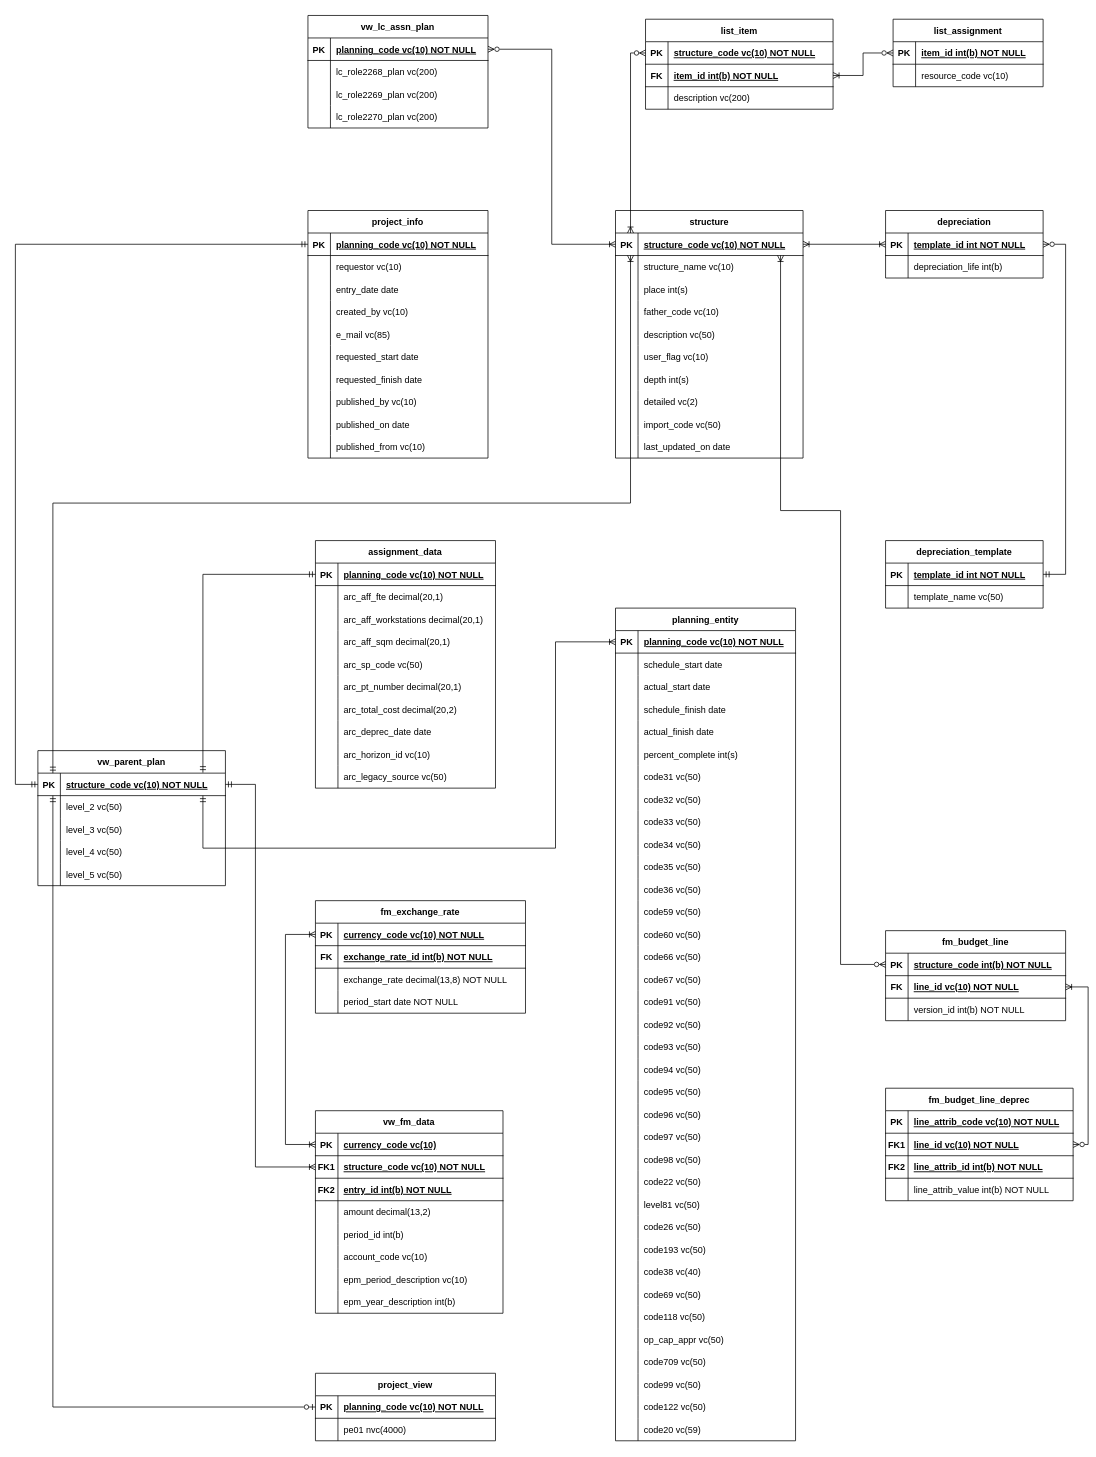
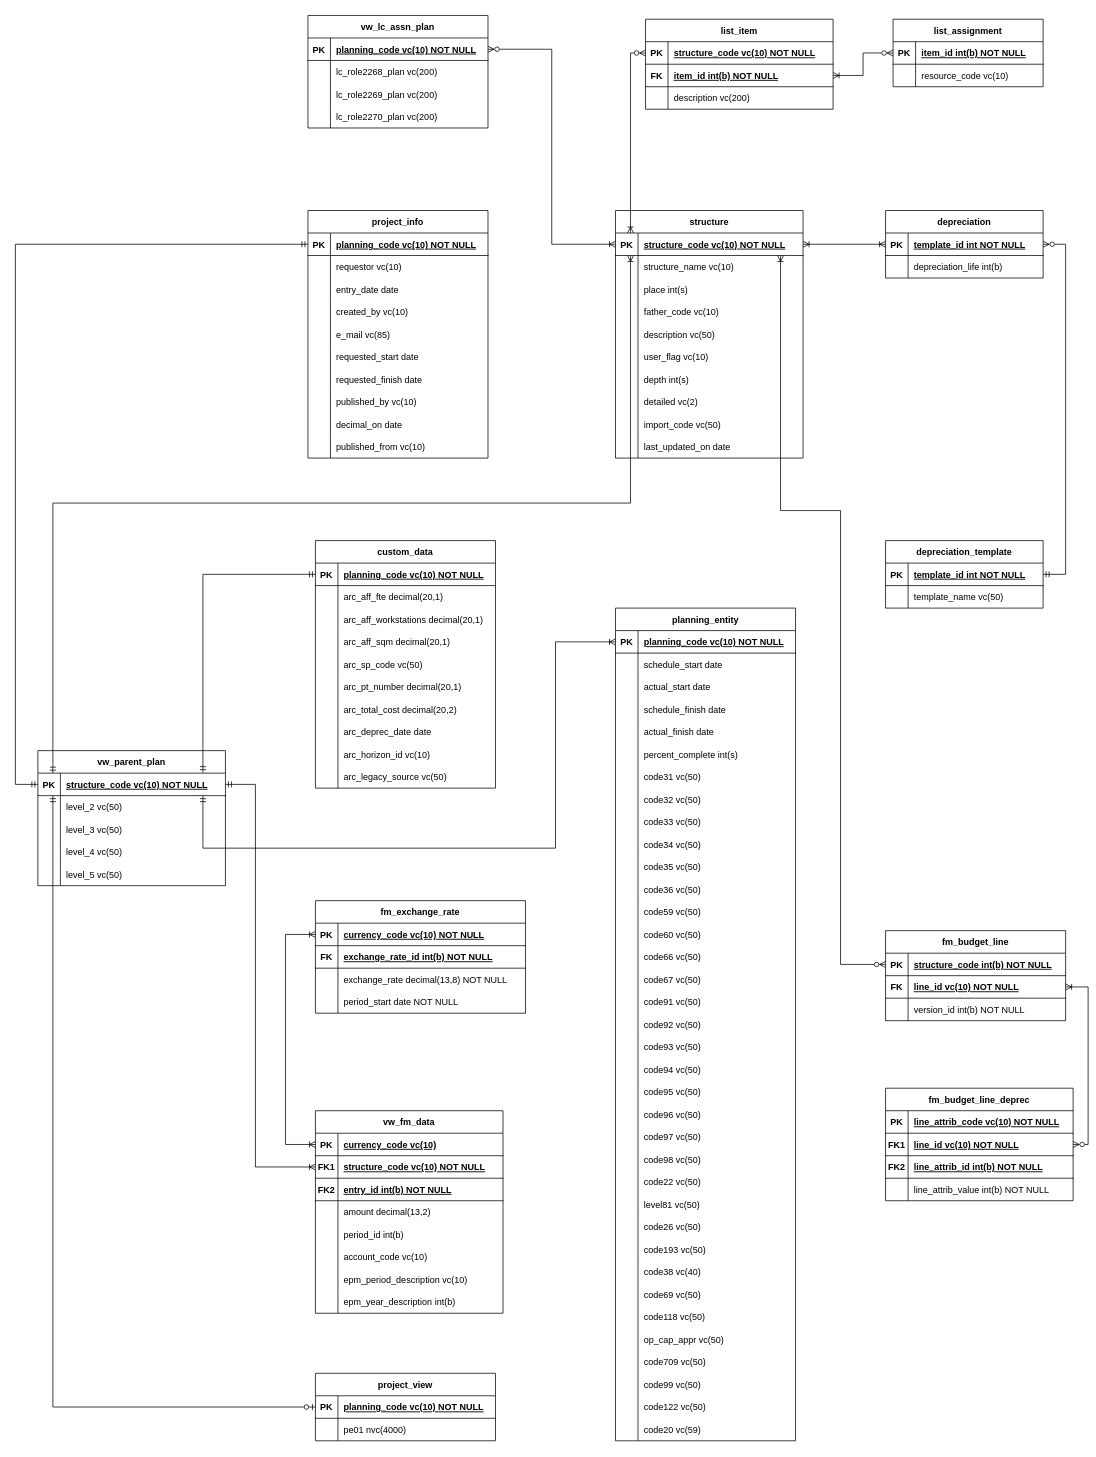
node "published_on date": label "published_on date" -> "decimal_on date"
node "assignment_data": label "assignment_data" -> "custom_data"
